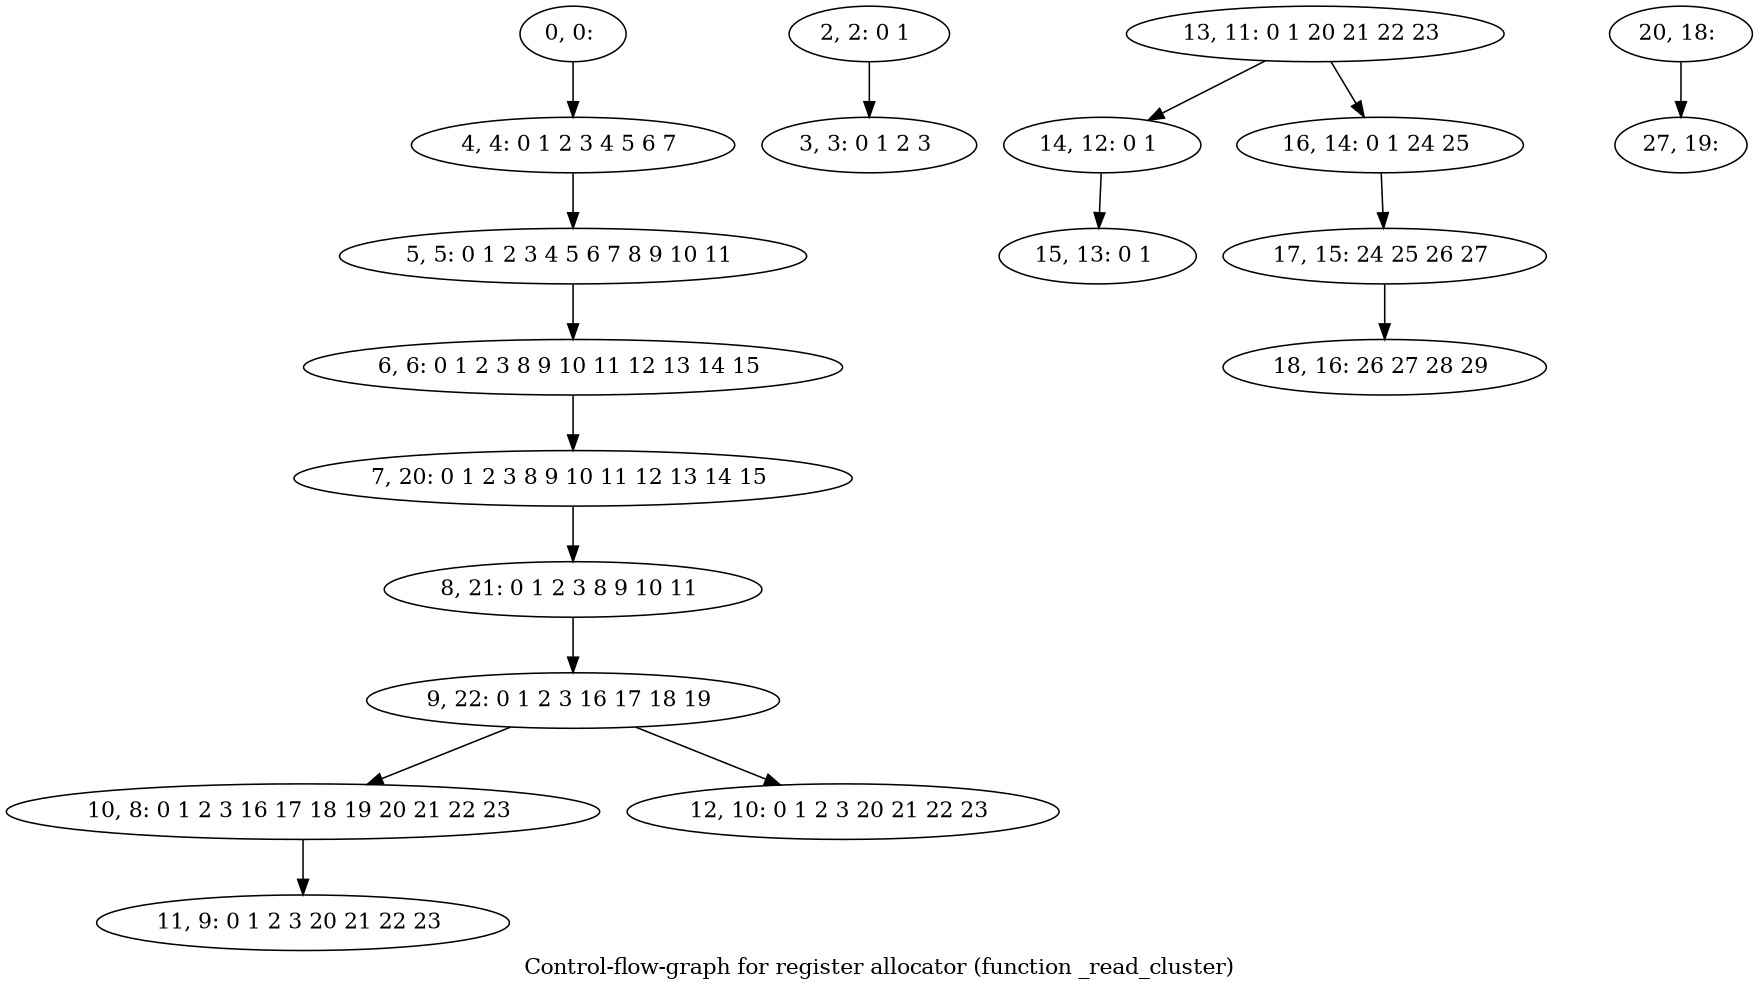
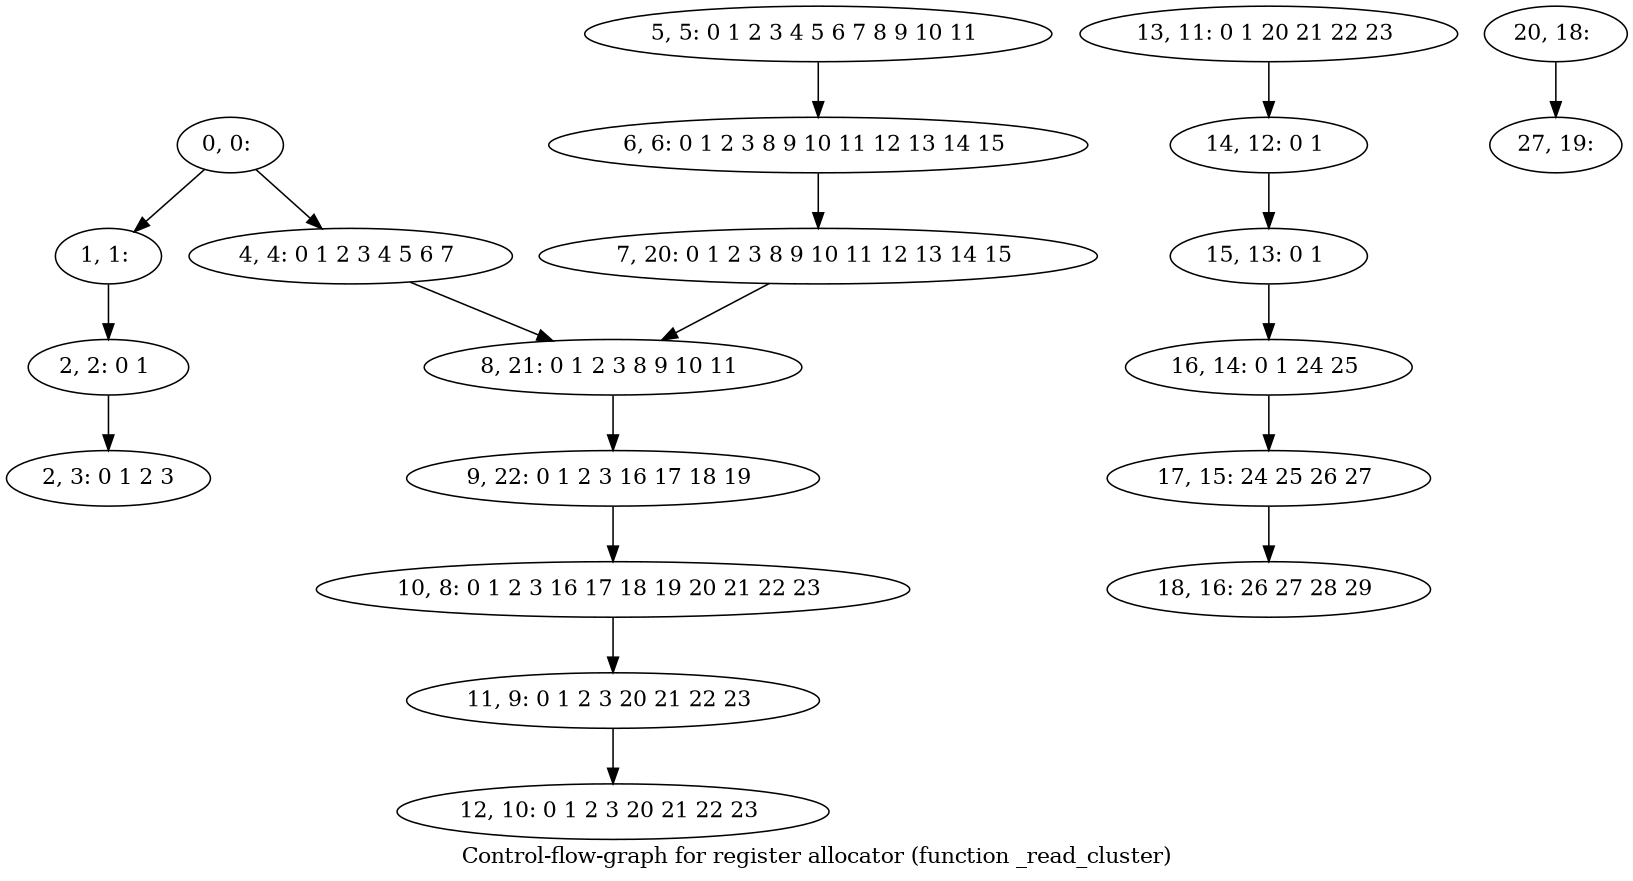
edge "13, 11: 0 1 20 21 22 23" -> "16, 14: 0 1 24 25": now "15, 13: 0 1" -> "16, 14: 0 1 24 25"
node "3, 3: 0 1 2 3": label "3, 3: 0 1 2 3" -> "2, 3: 0 1 2 3"
edge "4, 4: 0 1 2 3 4 5 6 7" -> "5, 5: 0 1 2 3 4 5 6 7 8 9 10 11": now "4, 4: 0 1 2 3 4 5 6 7" -> "8, 21: 0 1 2 3 8 9 10 11"
node "1, 1:": added
edge "9, 22: 0 1 2 3 16 17 18 19" -> "12, 10: 0 1 2 3 20 21 22 23": now "11, 9: 0 1 2 3 20 21 22 23" -> "12, 10: 0 1 2 3 20 21 22 23"
